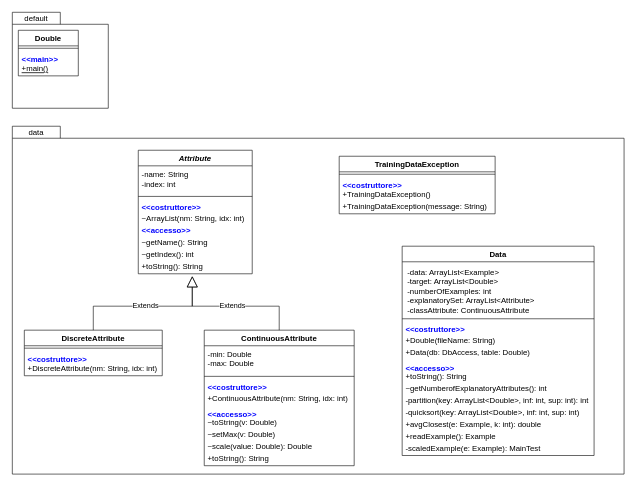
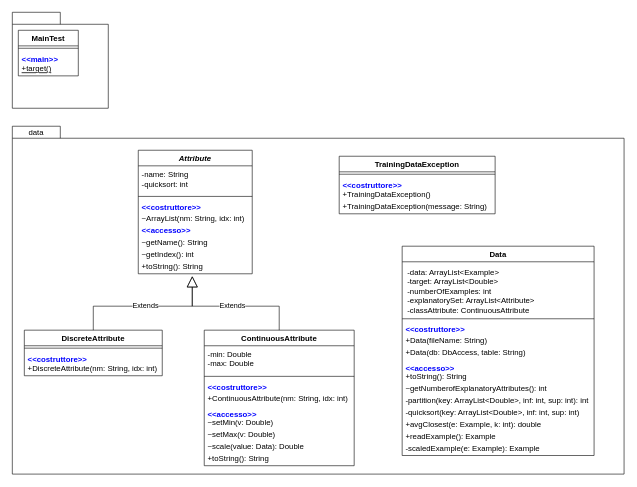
node "default": removed
node "Double": label "Double" -> "MainTest"
node "+main()": label "+main()" -> "+target()"
node "-name: String -index: int": label "-name: String -index: int" -> "-name: String -quicksort: int"
node "+Double(fileName: String)": label "+Double(fileName: String)" -> "+Data(fileName: String)"
node "+Data(db: DbAccess, table: Double)": label "+Data(db: DbAccess, table: Double)" -> "+Data(db: DbAccess, table: String)"
node "~toString(v: Double)": label "~toString(v: Double)" -> "~setMin(v: Double)"
node "~scale(value: Double): Double": label "~scale(value: Double): Double" -> "~scale(value: Data): Double"
node "-scaledExample(e: Example): MainTest": label "-scaledExample(e: Example): MainTest" -> "-scaledExample(e: Example): Example"
